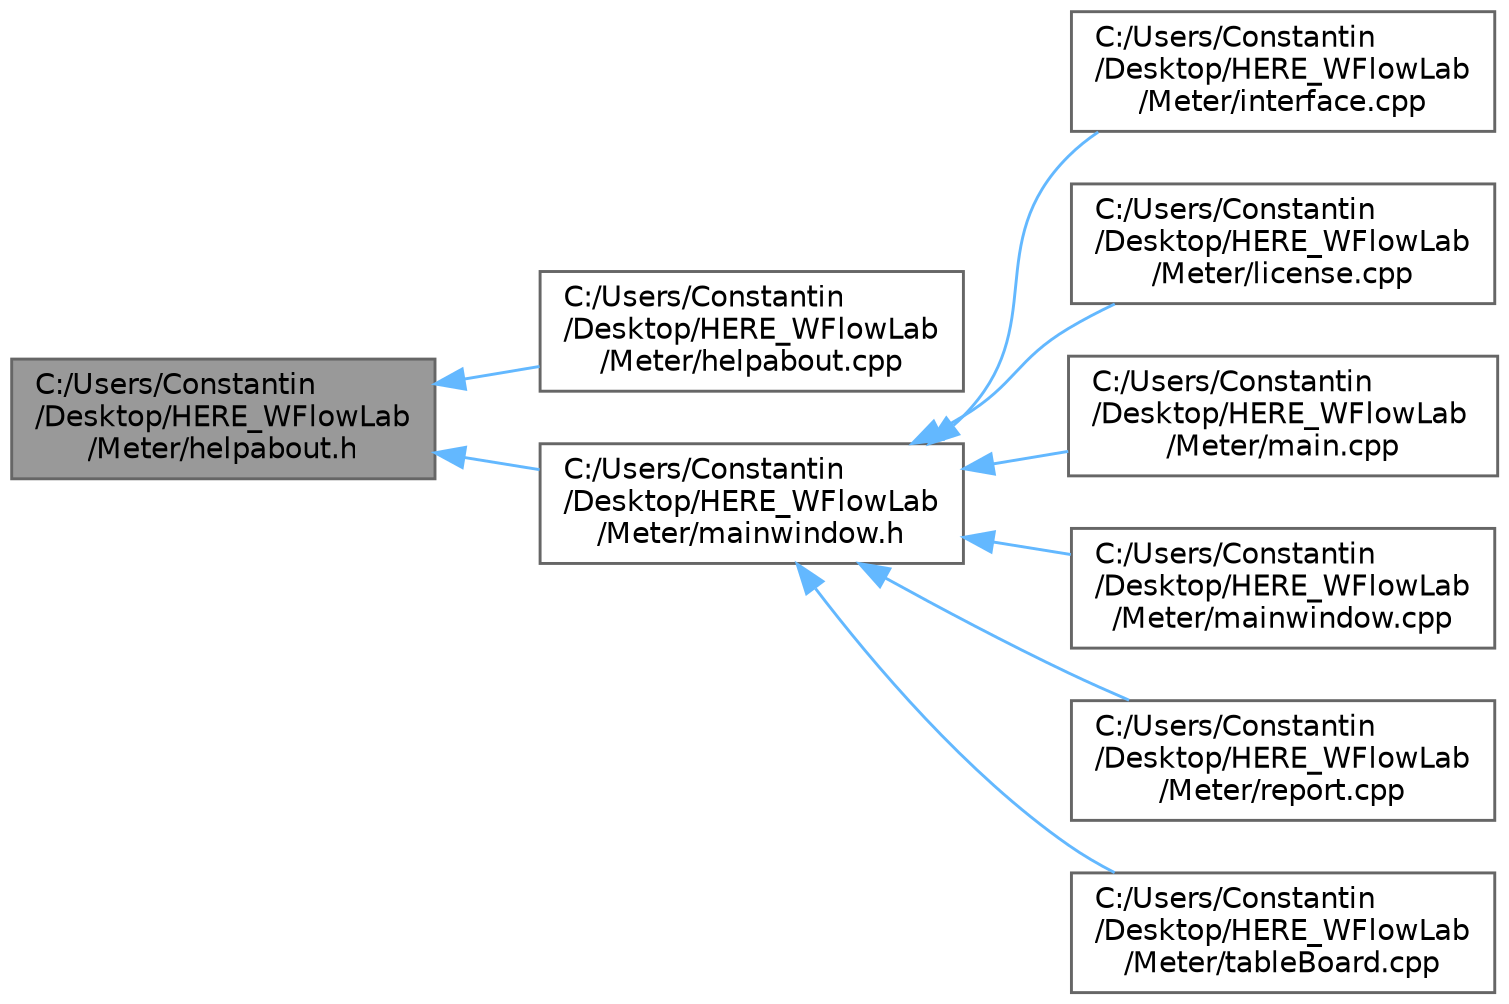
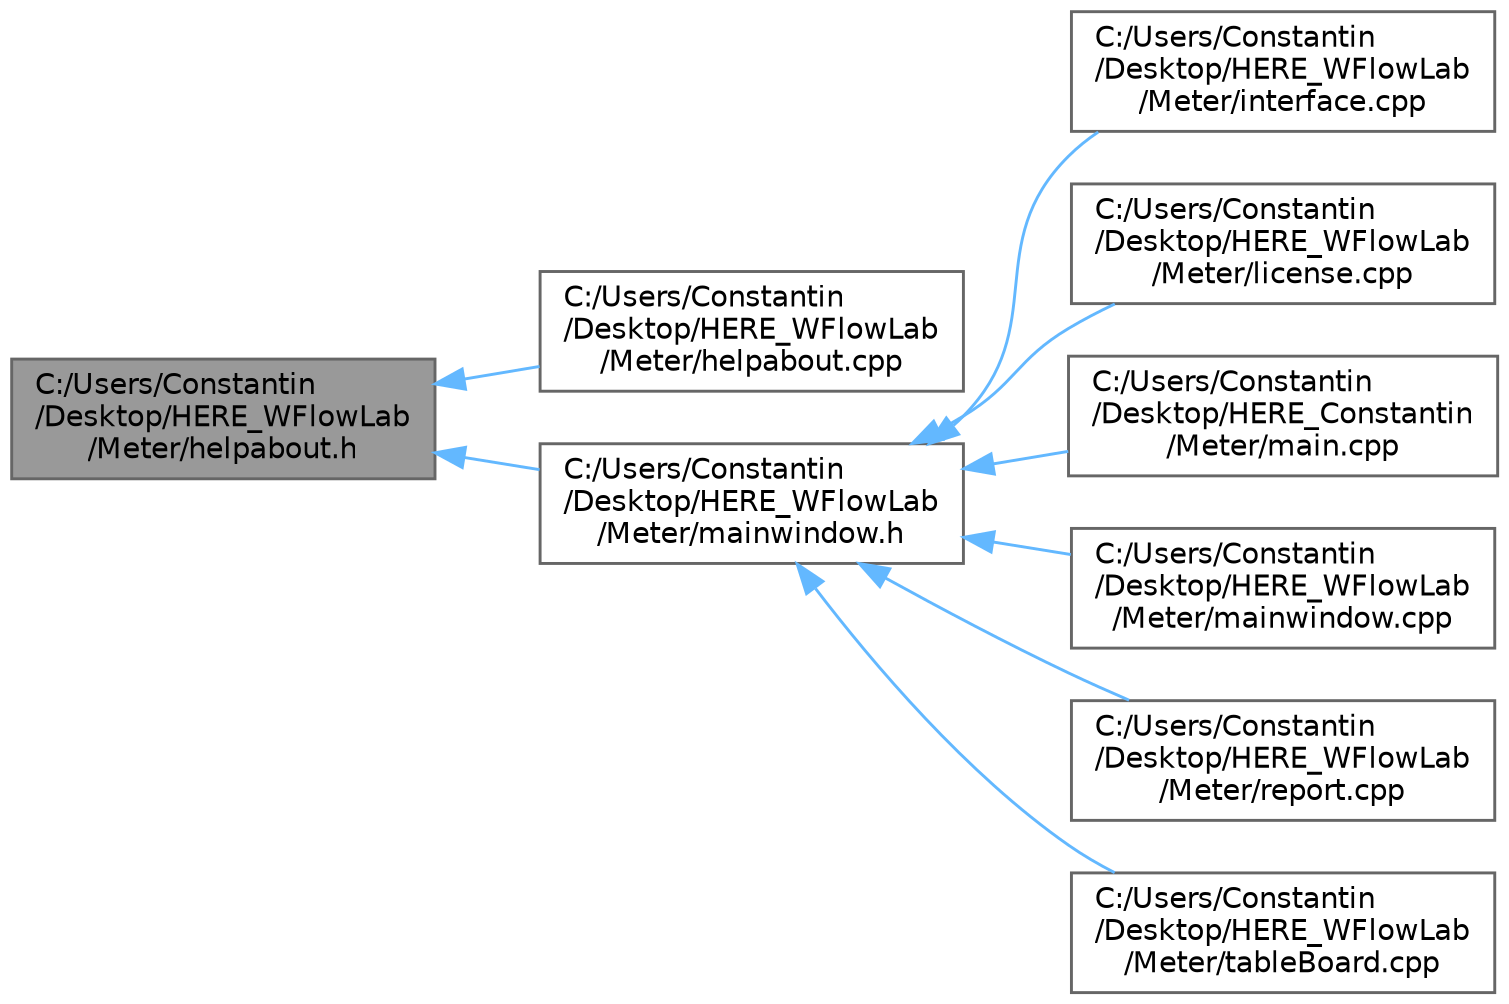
node "C:/Users/Constantin /Desktop/HERE_WFlowLab /Meter/main.cpp": label "C:/Users/Constantin /Desktop/HERE_WFlowLab /Meter/main.cpp" -> "C:/Users/Constantin /Desktop/HERE_Constantin /Meter/main.cpp"
